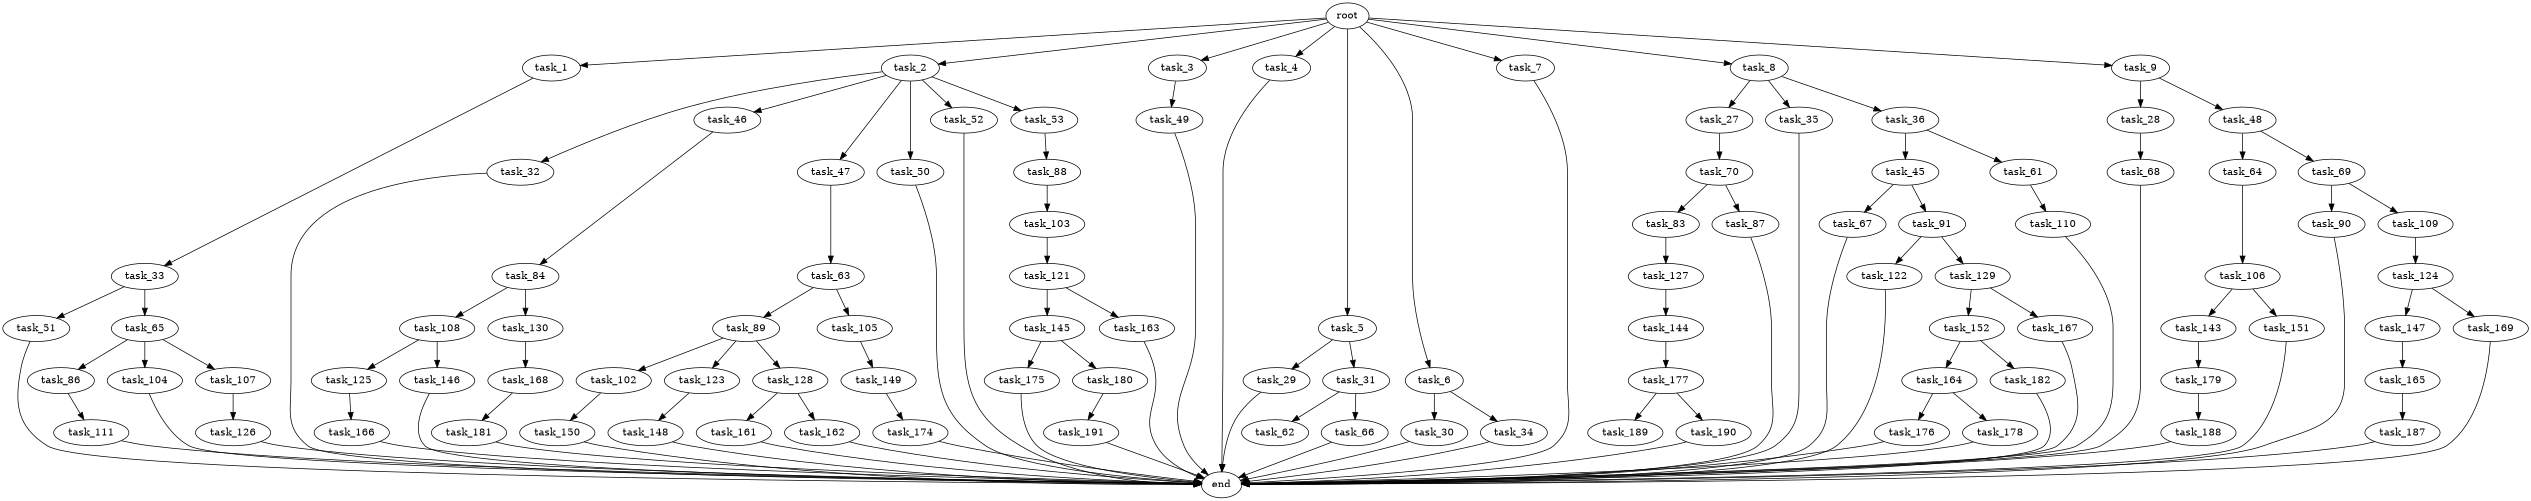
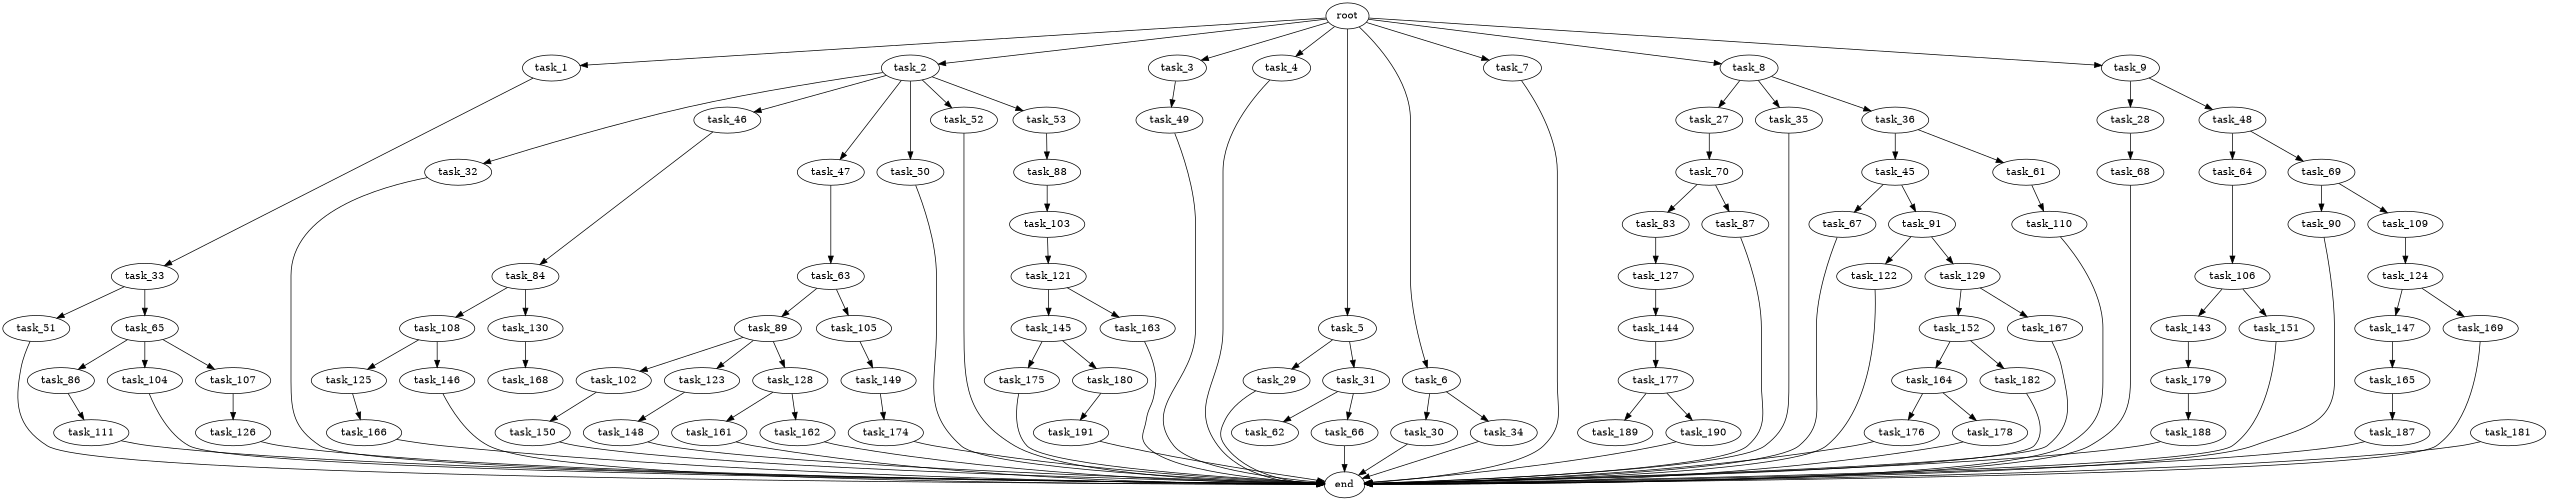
edge "task_168" -> "task_181": removed
